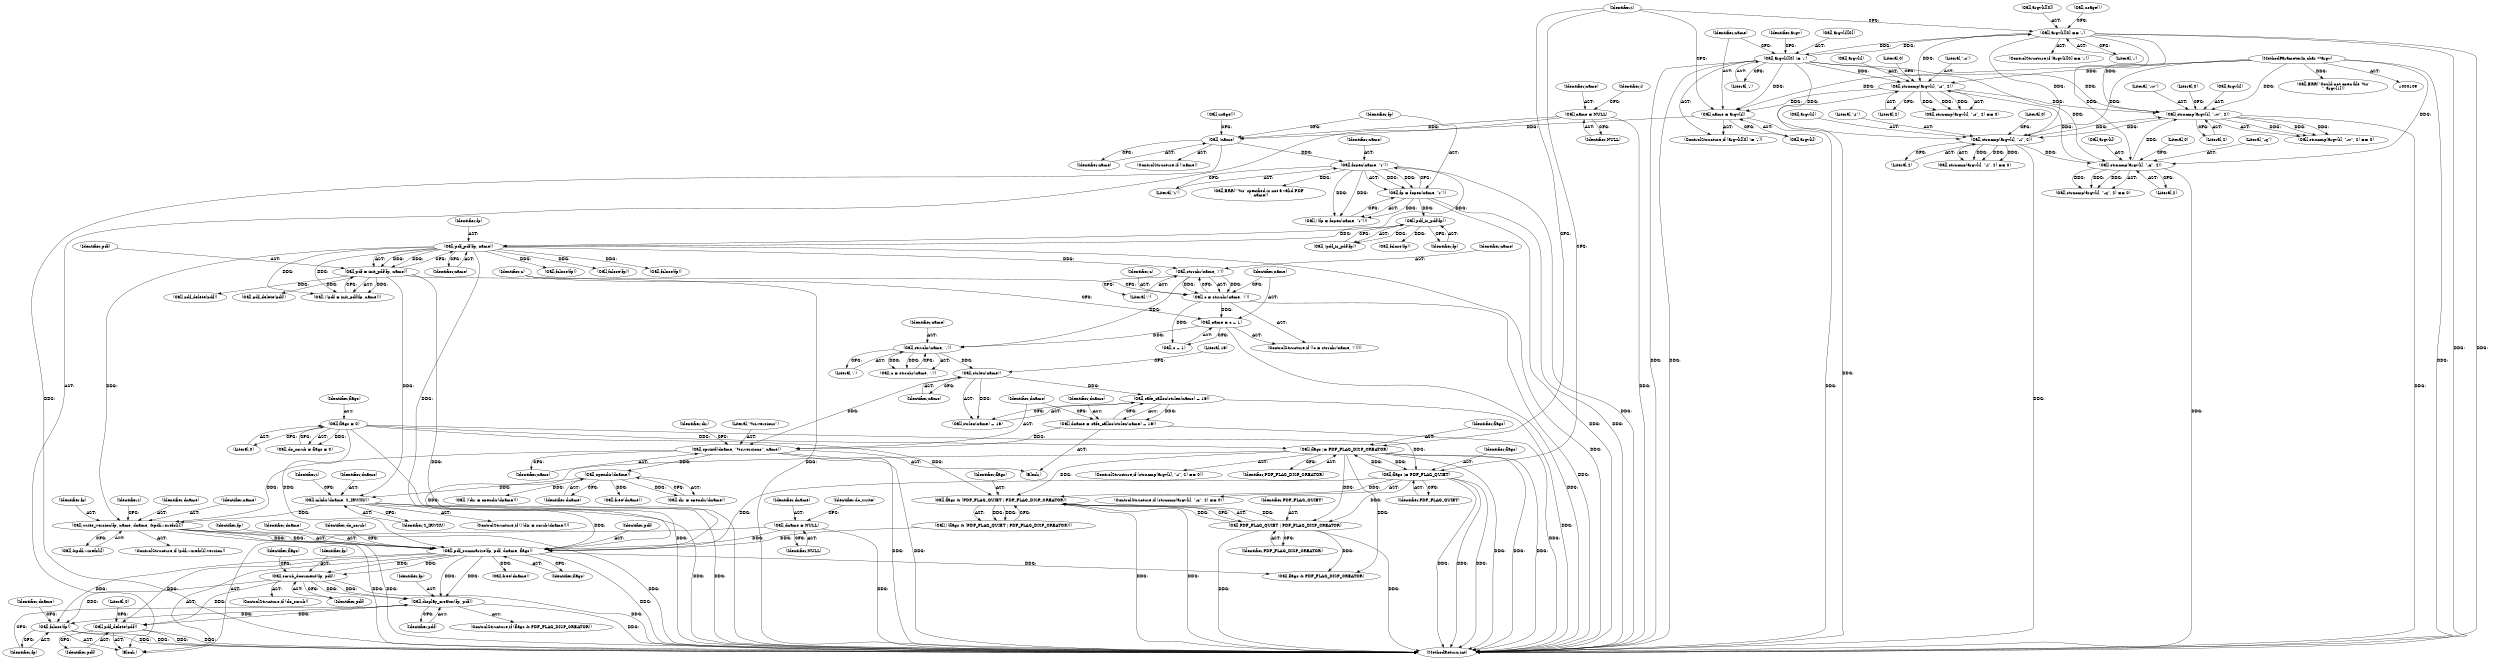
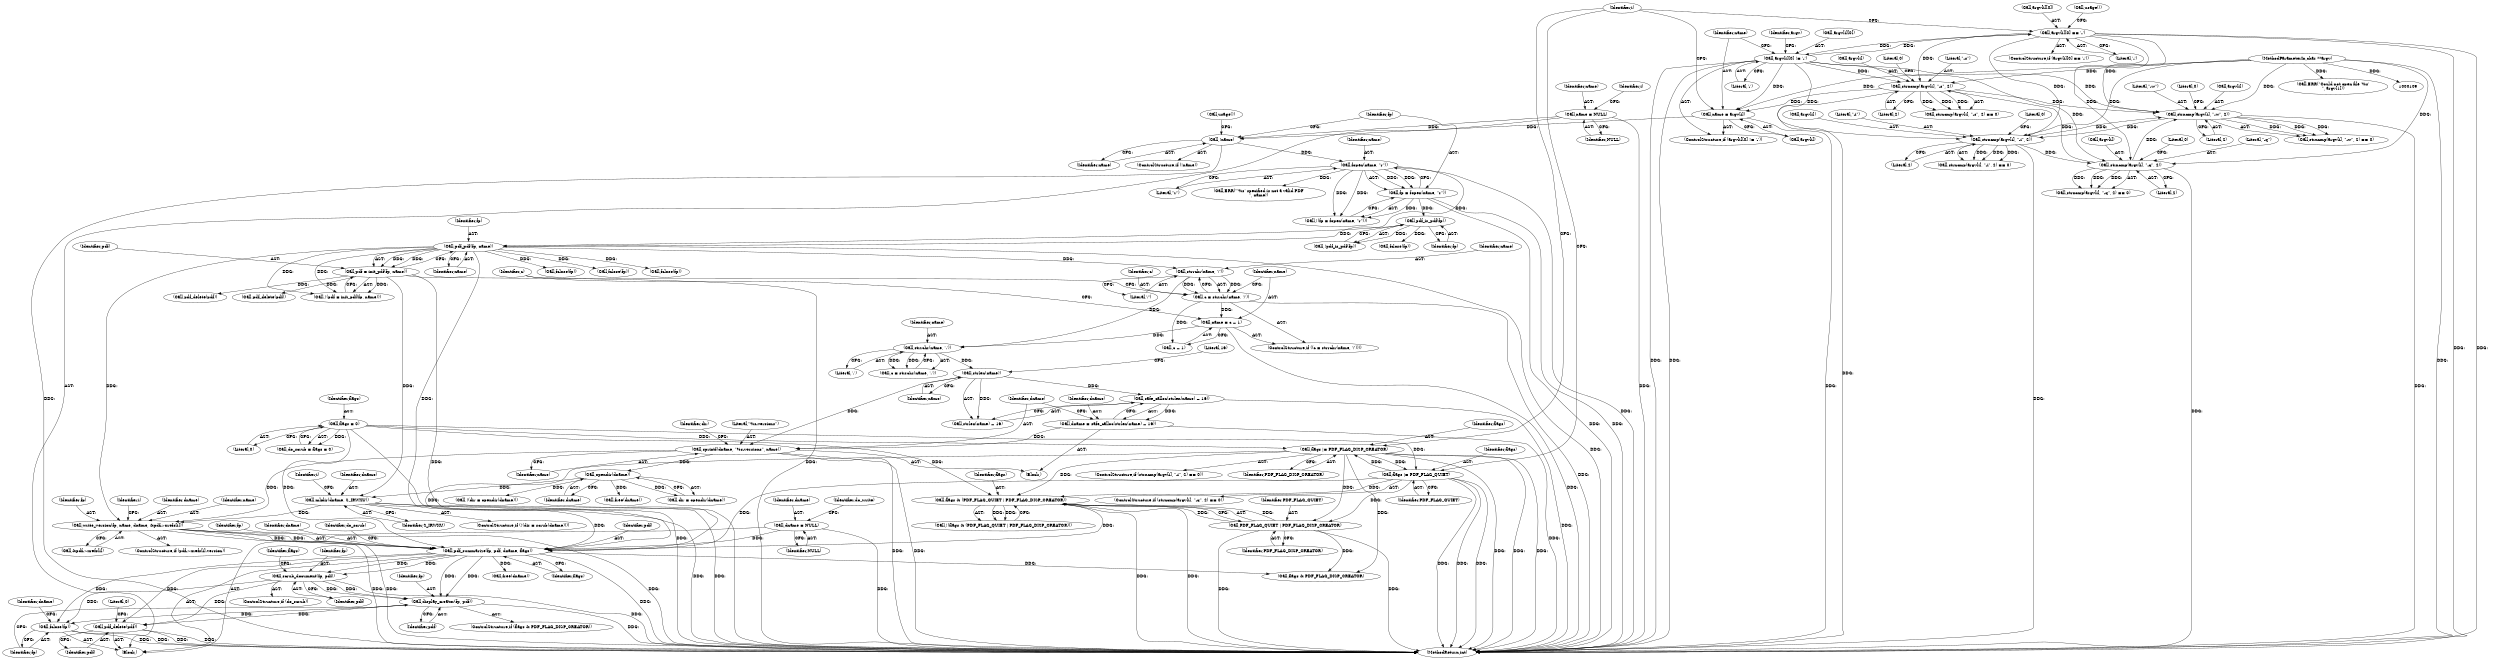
edge "(MethodParameterIn,char **argv)" -> "1000109": label "AST: " -> "DDG: "
edge "(Call,!(flags & (PDF_FLAG_QUIET | PDF_FLAG_DISP_CREATOR)))" -> "(Call,pdf_summarize(fp, pdf, dname, flags))": now "(Call,flags & (PDF_FLAG_QUIET | PDF_FLAG_DISP_CREATOR))" -> "(Call,pdf_summarize(fp, pdf, dname, flags))"
